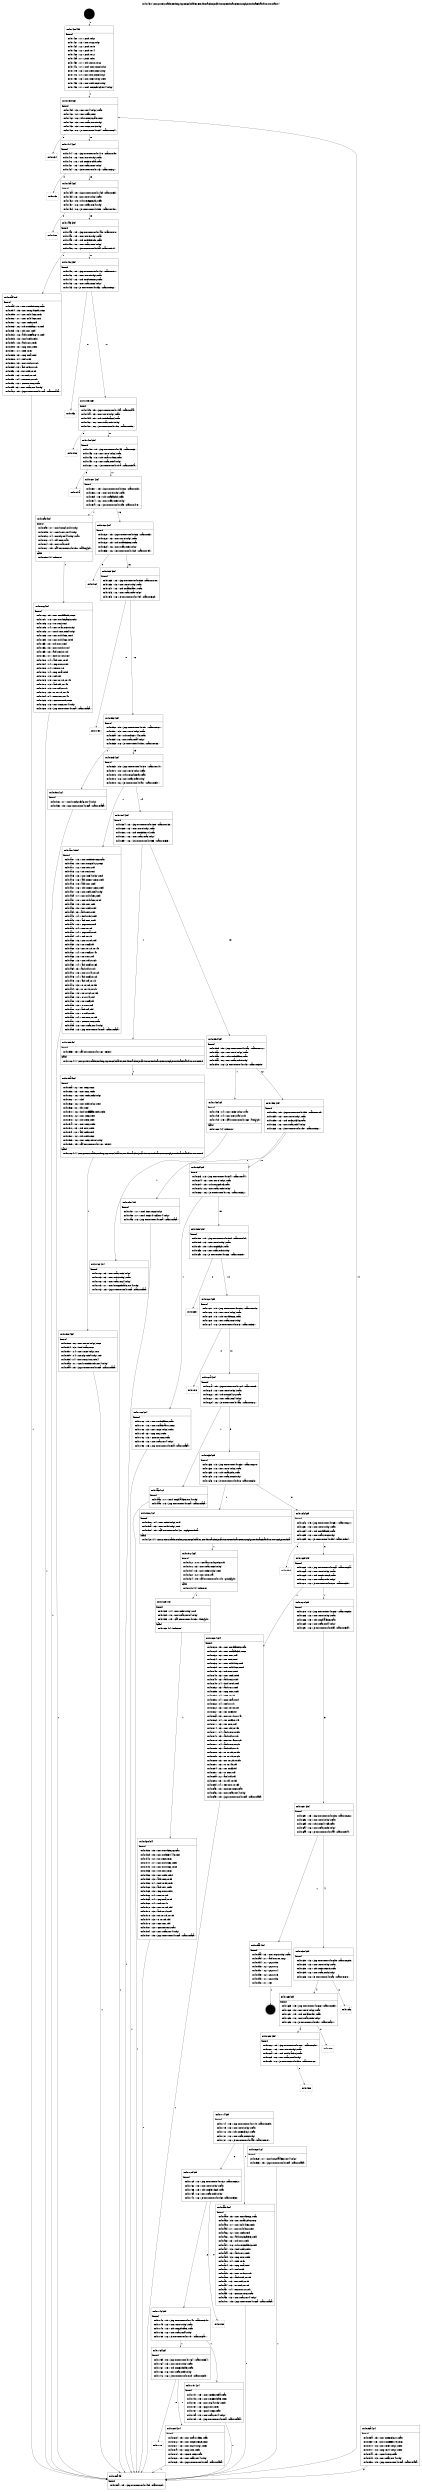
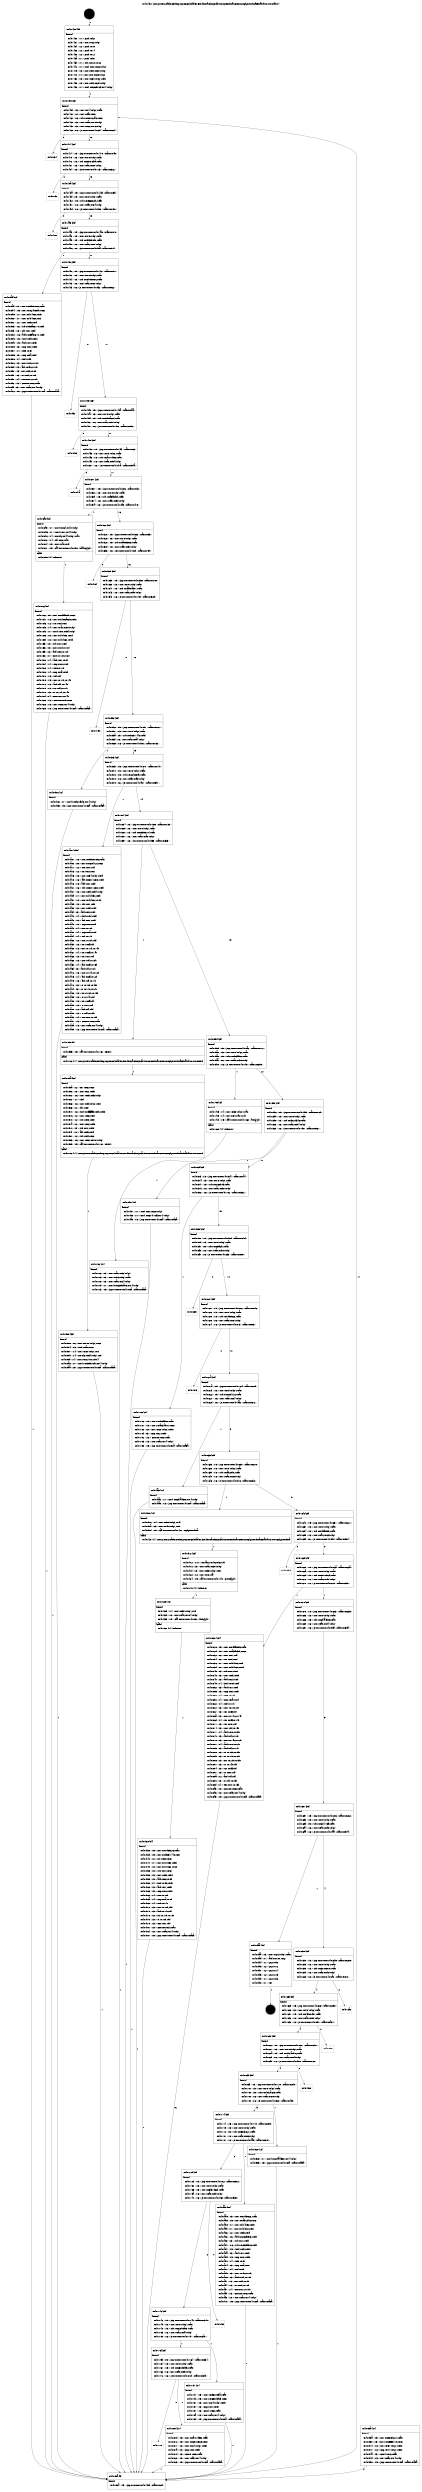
node "0x4016fb [25]": added
edge "0x401828 [134]" -> "0x401e8a [5]": label " 1" -> " 16"
